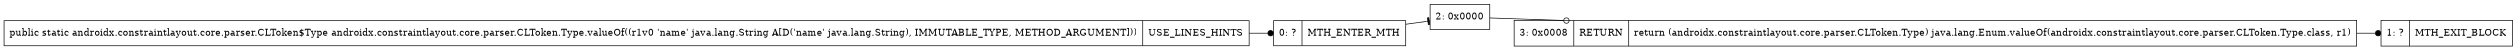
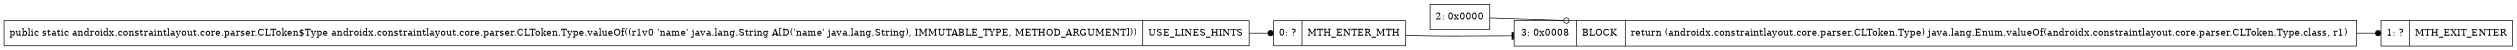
edge "0: ?" -> "2: 0x0000": now "0: ?" -> "3: 0x0008"
node "3: 0x0008": text "RETURN" -> "BLOCK"
node "1: ?": text "MTH_EXIT_BLOCK" -> "MTH_EXIT_ENTER"
